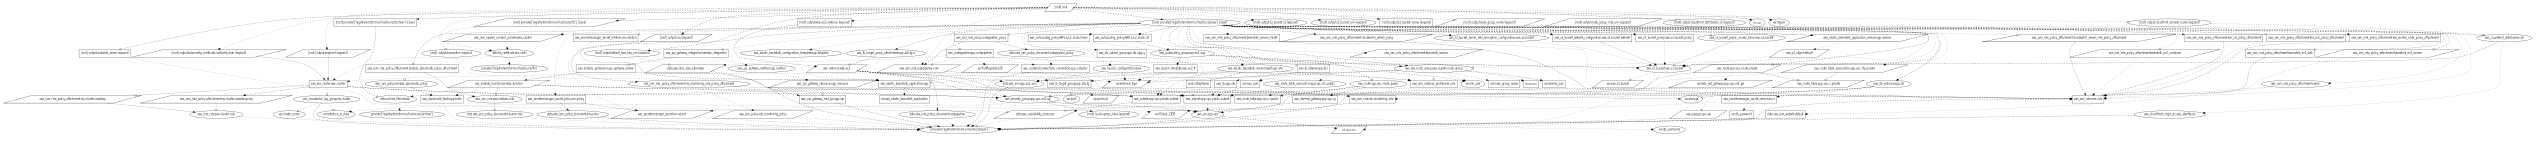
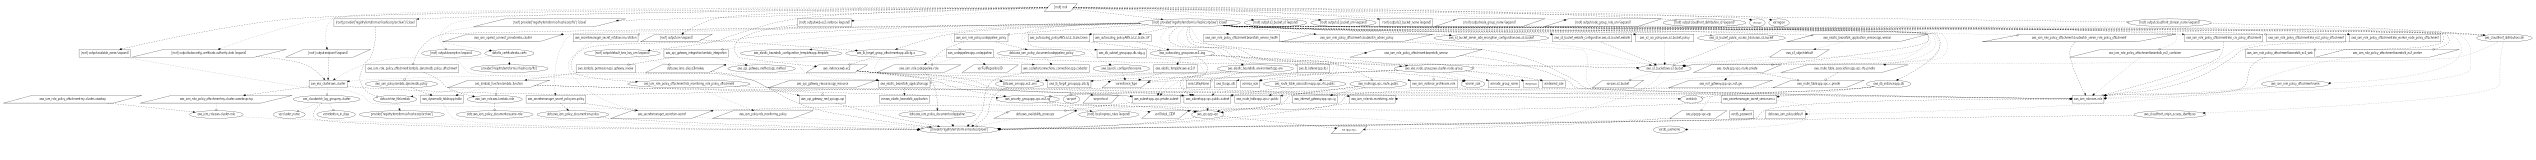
edge "[root] root" -> "[root] output.available_zones (expand)": arrowhead odot -> diamond
edge "[root] root" -> "[root] output.s3_bucket_arn (expand)": style dotted -> dashed
edge "[root] root" -> "[root] output.cloudfront_domain_name (expand)": style dotted -> dashed
edge "[root] root" -> "aws_iam_role.codepipeline-role": now "[root] root" -> "[root] output.node_group_role_arn (expand)"
edge "[root] output.cloudfront_domain_name (expand)" -> "aws_cloudfront_distribution.cdn": style dotted -> dashed
edge "[root] output.cloudfront_distribution_id (expand)" -> "aws_cloudfront_distribution.cdn": added
edge "[root] output.s3_bucket_id (expand)" -> "aws_elastic_beanstalk_application_version.app-version": now "[root] output.s3_bucket_id (expand)" -> "aws_s3_bucket.aws-s3-bucket"
node "aws_s3_bucket_policy.aws-s3-bucket-policy": label "aws_s3_bucket_policy.aws-s3-bucket-policy" -> "aws_s3_oai_policy.aws-s3-bucket-policy"
edge "aws_iam_openid_connect_provider.eks-cluster" -> "data.tls_certificate.eks-certs": removed
edge "aws_autoscaling_policy.AWS-EC2-Scale-Down" -> "aws_autoscaling_group.aws-ec2-asg": style dotted -> dashed
edge "aws_cloudfront_distribution.cdn" -> "aws_s3_bucket.aws-s3-bucket": style dashed -> dotted
node "aws_launch_template.aws-ec2-lt": label "aws_launch_template.aws-ec2-lt" -> "aws_elastic_template.aws-ec2-lt"
edge "aws_elastic_beanstalk_environment.app-env" -> "aws_iam_instance_profile.ssm-role": removed
edge "aws_api_gateway_method.app_method" -> "aws_api_gateway_resource.app_resource": removed
edge "aws_launch_configuration.name" -> "data.aws_ami.app-ec2-ami": removed
edge "aws_elastic_beanstalk_environment.app-env" -> "var.instance_type": style dotted -> dashed
edge "aws_eks_node_group.aws-cluster-node-group" -> "var.max_size": style dotted -> dashed
edge "[root] output.arn (expand)" -> "aws_elastic_beanstalk_application.app": now "[root] output.arn (expand)" -> "aws_lb_target_group_attachment.app-alb-tg-a"
edge "aws_elastic_beanstalk_environment.app-env" -> "aws_subnet.app-vpc-public-subnet": arrowhead odot -> diamond
node "lambda_nat_gateway.app-vpc-nat-gw": label "lambda_nat_gateway.app-vpc-nat-gw" -> "aws_nat_gateway.app-vpc-nat-gw"
edge "aws_eks_cluster.aws-cluster" -> "aws_iam_role_policy_attachment.my-cluster-awseksp": removed
edge "var.max_size" -> "aws_subnet.app-vpc-public-subnet": now "aws_autoscaling_group.aws-ec2-asg" -> "aws_subnet.app-vpc-public-subnet"
edge "aws_eks_cluster.aws-cluster" -> "aws_security_group.app-vpc-ec2-sg": removed
edge "aws_route.app-vpc-route-private" -> "aws_subnet.app-vpc-private-subnet": removed
edge "aws_iam_role.codepipeline-role" -> "aws_iam_role.ssm-role": now "aws_iam_role_policy_attachment.beanstalk_service" -> "aws_iam_role.ssm-role"
node "var.storage": label "var.storage" -> "var.block"
edge "aws_route_table.app-vpc-r-public" -> "var.retention_in_days": now "aws_route_table.app-vpc-r-public" -> "aws_vpc.app-vpc"
edge "aws_secretsmanager_secret_version.sm-v" -> "aws_secretsmanager_secret.sm-secret": style dotted -> dashed
node "data.aws_iam_website.default": label "data.aws_iam_website.default" -> "data.aws_iam_policy.default"
edge "[root] local.ingress_rules (expand)" -> "var.db_username": now "aws_secretsmanager_secret_version.sm-v" -> "var.db_username"
edge "aws_eip.app-vpc-eip" -> "var.app-vpc": style dotted -> dashed
